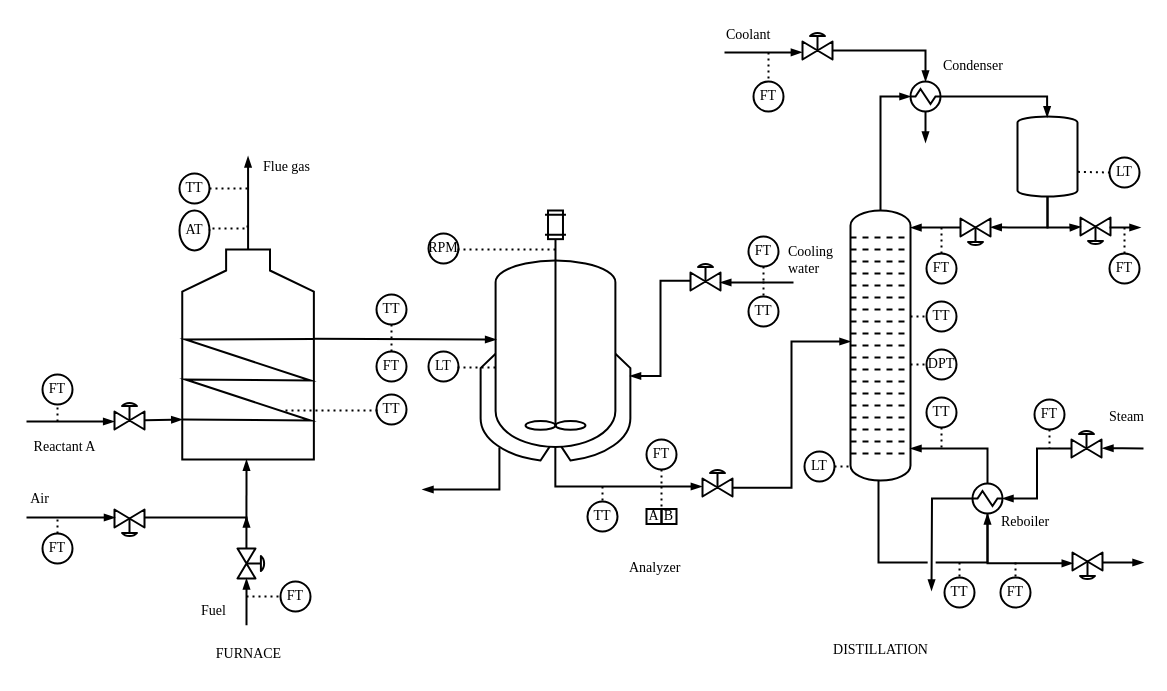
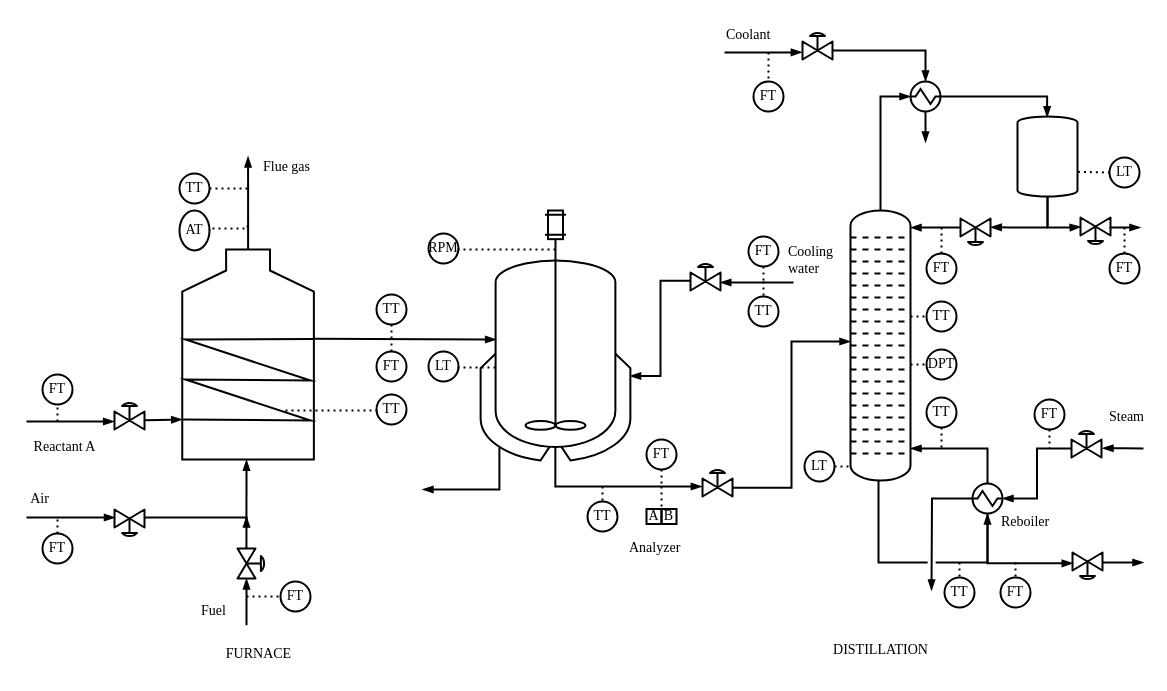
node "Condenser": removed
node "Analyzer": moved (664, 569) -> (664, 549)
node "FURNACE": moved (248, 655) -> (258, 655)
